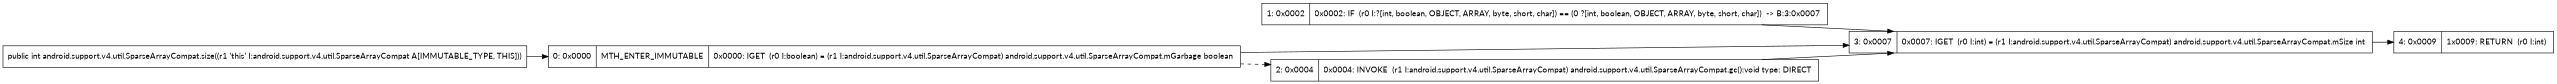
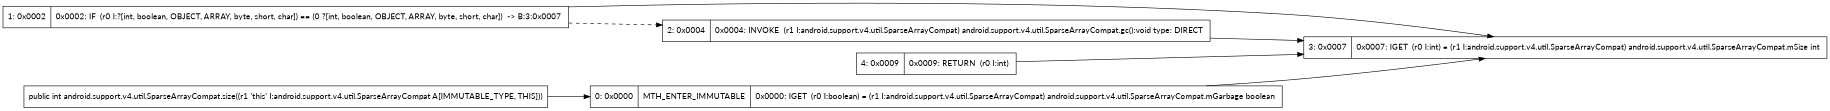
edge "3: 0x0007" -> "4: 0x0009": reversed
node "4: 0x0009": text "1x0009: RETURN  (r0 I:int)" -> "0x0009: RETURN  (r0 I:int)"
edge "0: 0x0000" -> "2: 0x0004": now "1: 0x0002" -> "2: 0x0004"
